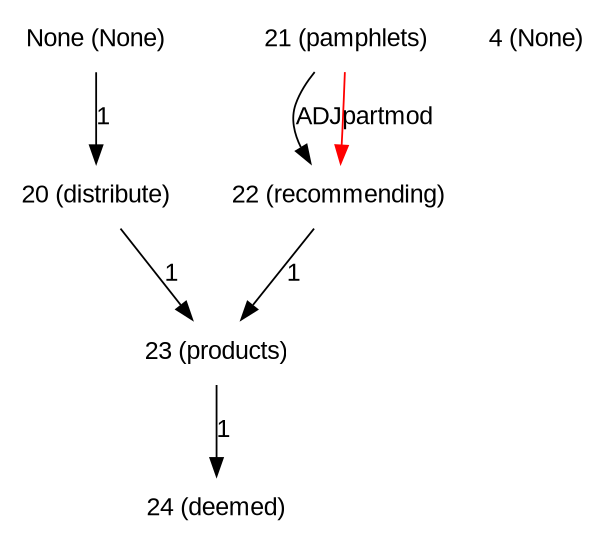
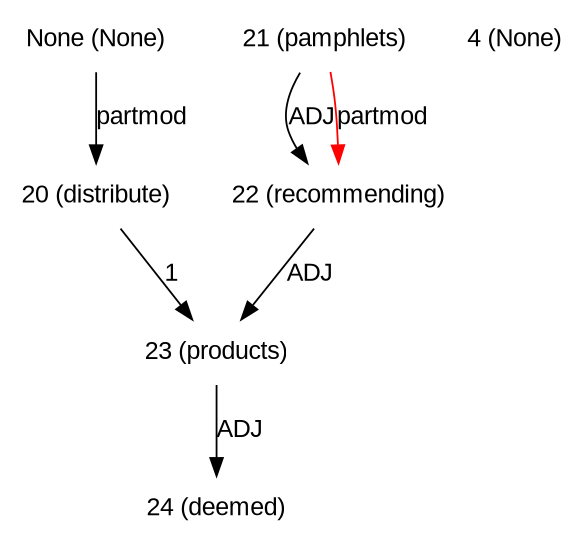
edge "None (None)" -> "20 (distribute)": label "1" -> "partmod"
edge "22 (recommending)" -> "23 (products)": label "1" -> "ADJ"
edge "23 (products)" -> "24 (deemed)": label "1" -> "ADJ"
